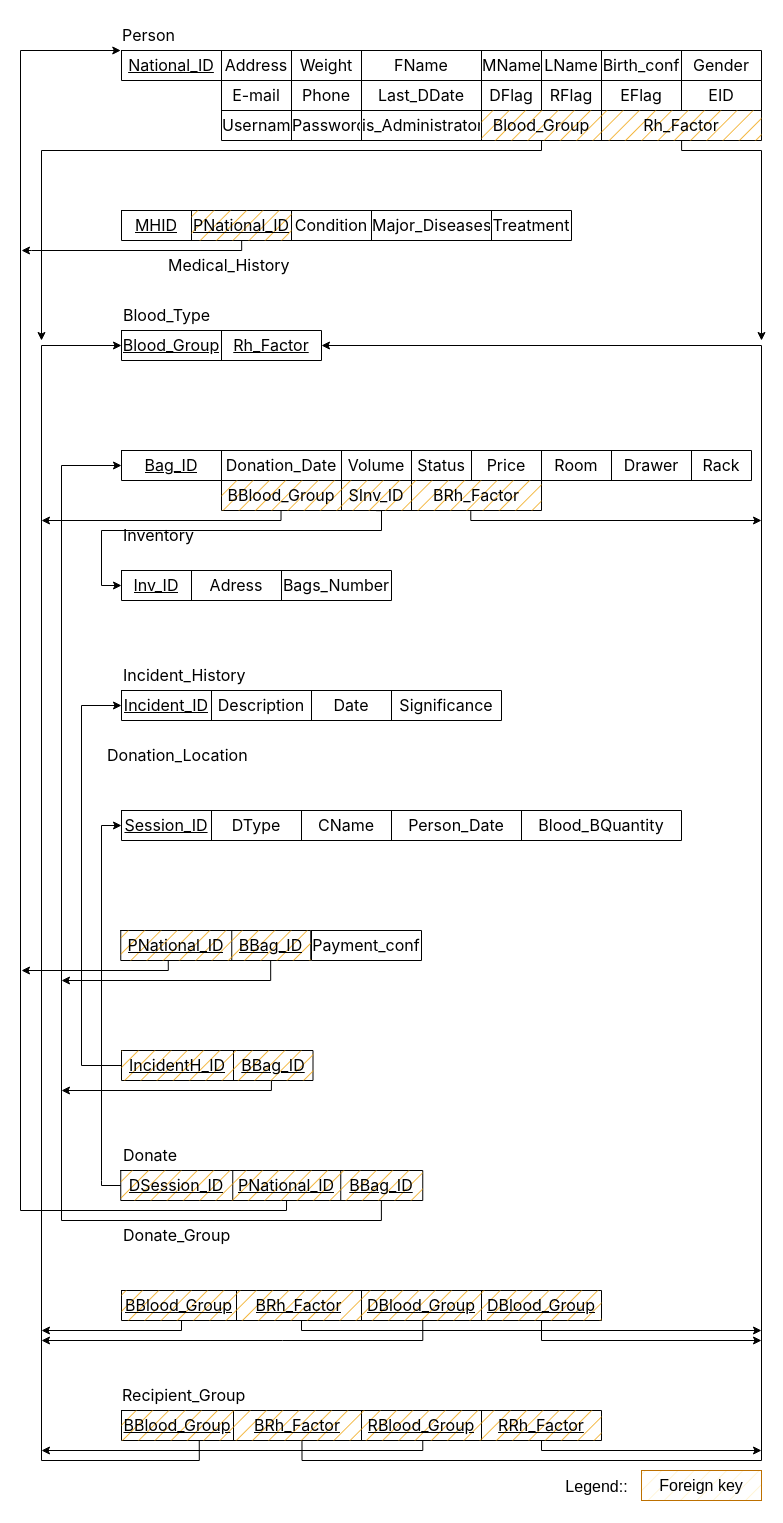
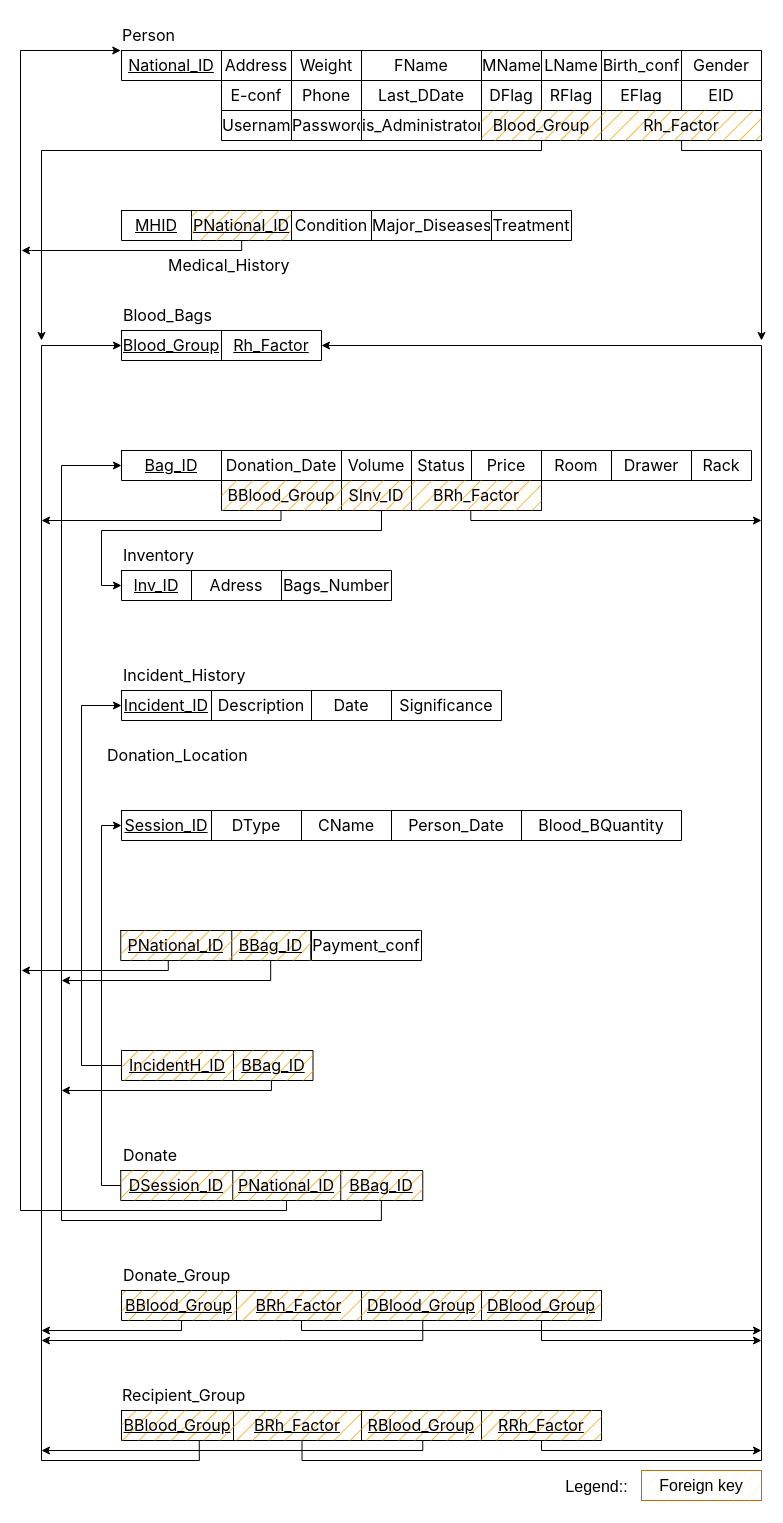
node "E-mail": label "E-mail" -> "E-conf"
node "Blood_Type": label "Blood_Type" -> "Blood_Bags"
node "Inventory": moved (167, 536) -> (167, 556)
node "Donate_Group": moved (182, 1236) -> (182, 1276)
